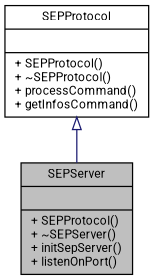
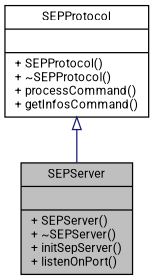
node "SEPServer": text "+ SEPProtocol()" -> "+ SEPServer()"
